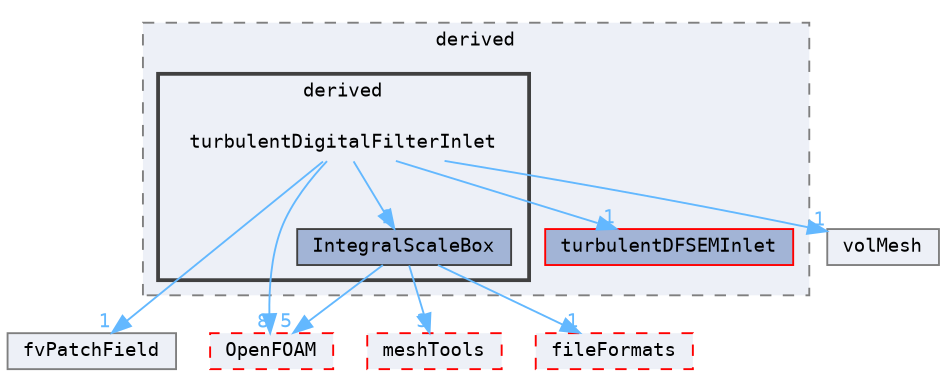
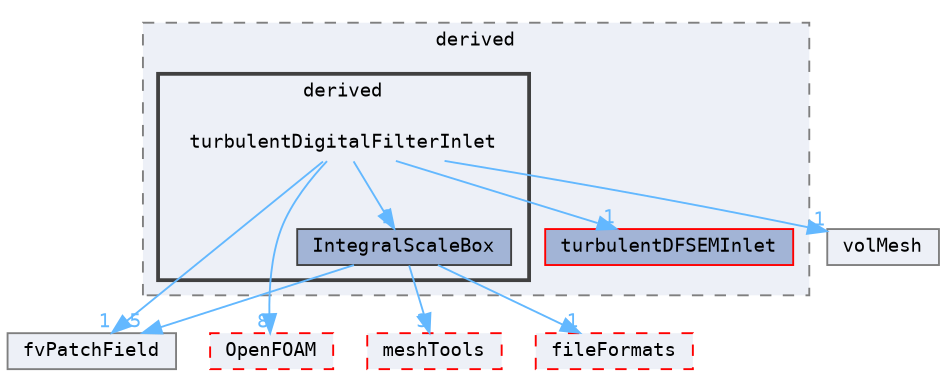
edge "IntegralScaleBox" -> "OpenFOAM": now "IntegralScaleBox" -> "fvPatchField"
